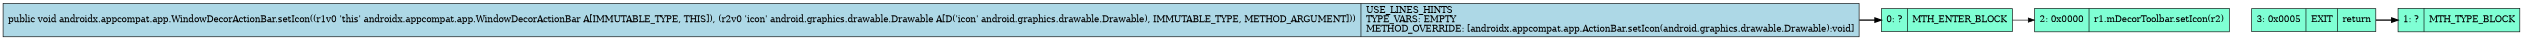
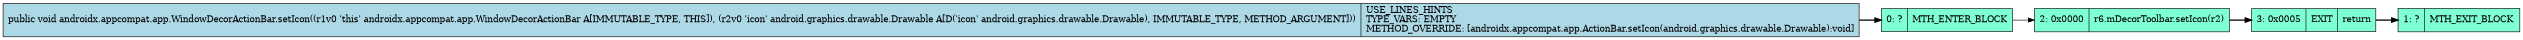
node "2: 0x0000": text "r1.mDecorToolbar.setIcon(r2)" -> "r6.mDecorToolbar.setIcon(r2)"
edge "2: 0x0000" -> "3: 0x0005": added
node "1: ?": text "MTH_TYPE_BLOCK" -> "MTH_EXIT_BLOCK"
